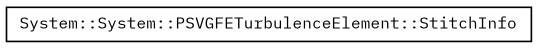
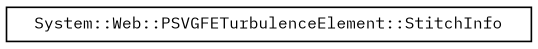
node "System::System::PSVGFETurbulenceElement::StitchInfo": label "System::System::PSVGFETurbulenceElement::StitchInfo" -> "System::Web::PSVGFETurbulenceElement::StitchInfo"
